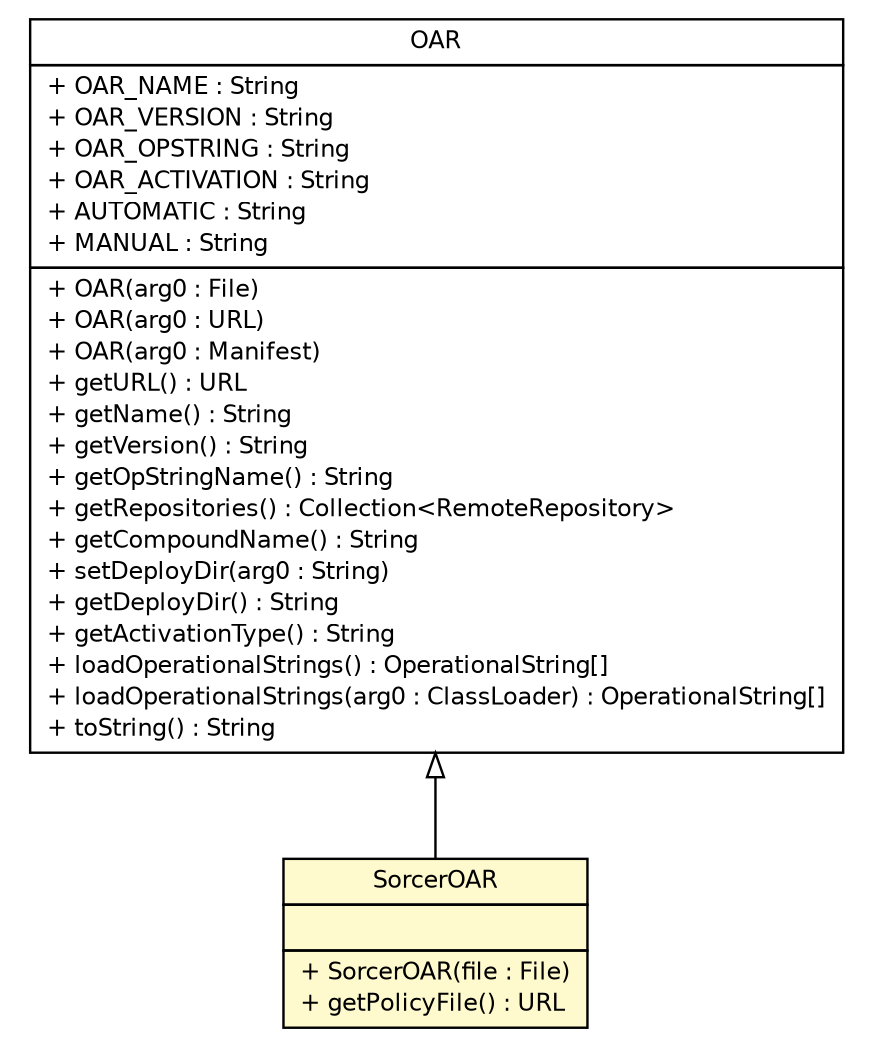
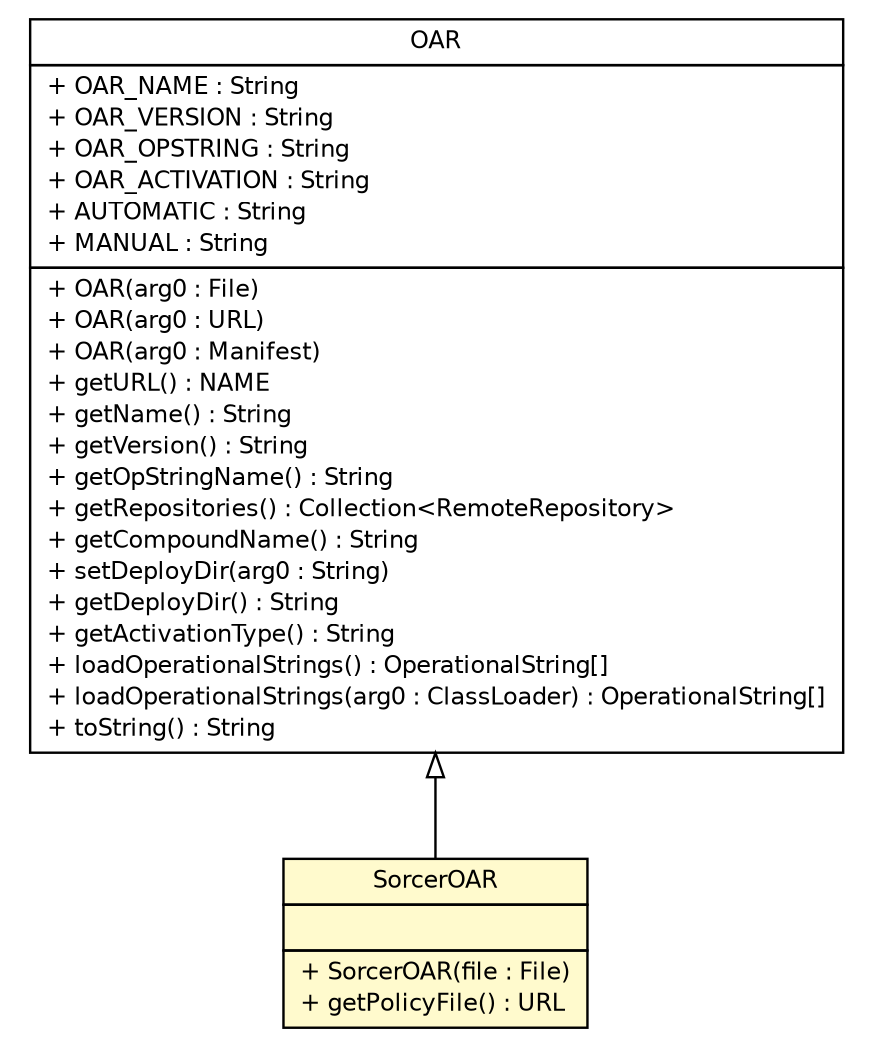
node "OAR": text "+ getURL() : URL" -> "+ getURL() : NAME"
